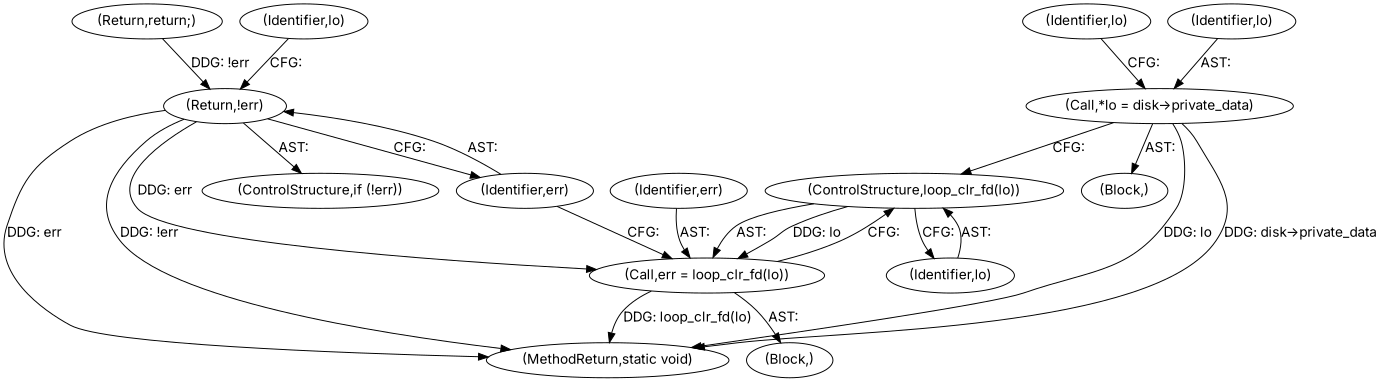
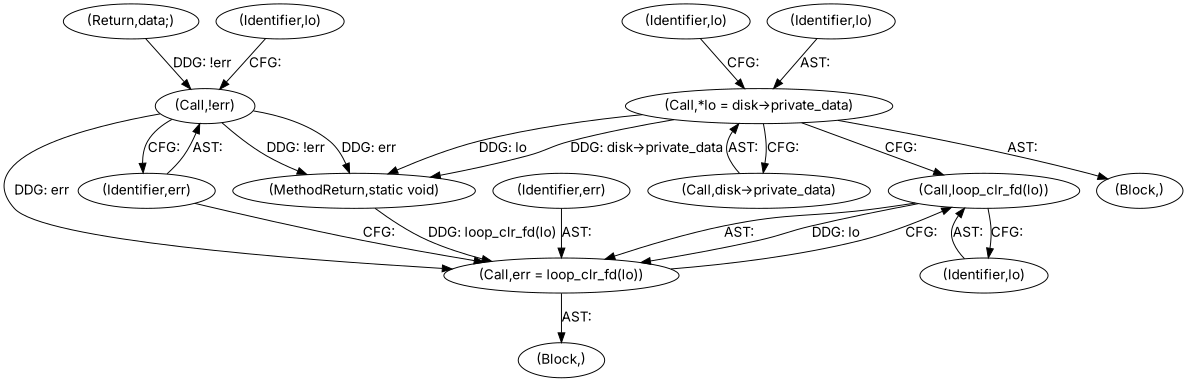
node "(Return,return;)": label "(Return,return;)" -> "(Return,data;)"
node "(Return,!err)": label "(Return,!err)" -> "(Call,!err)"
node "(ControlStructure,if (!err))": removed
node "(Call,disk->private_data)": added
node "(ControlStructure,loop_clr_fd(lo))": label "(ControlStructure,loop_clr_fd(lo))" -> "(Call,loop_clr_fd(lo))"
edge "(Call,err = loop_clr_fd(lo))" -> "(MethodReturn,static void)": reversed
